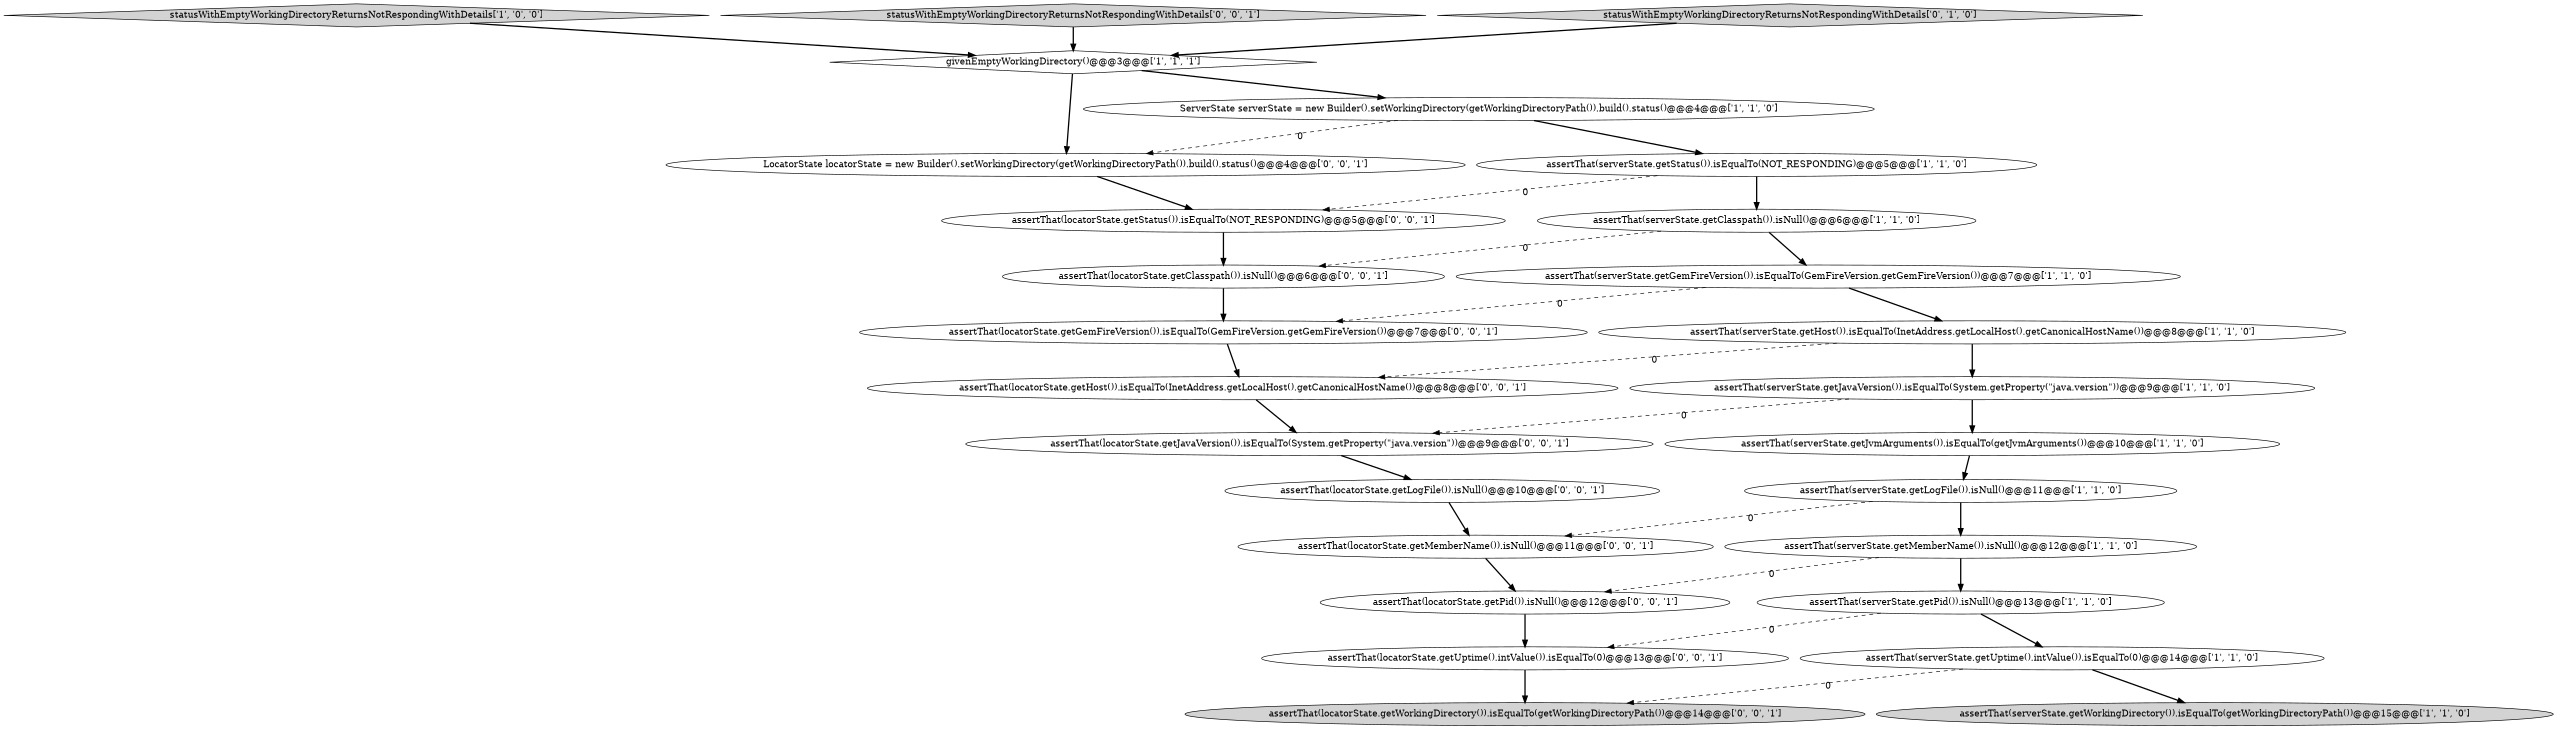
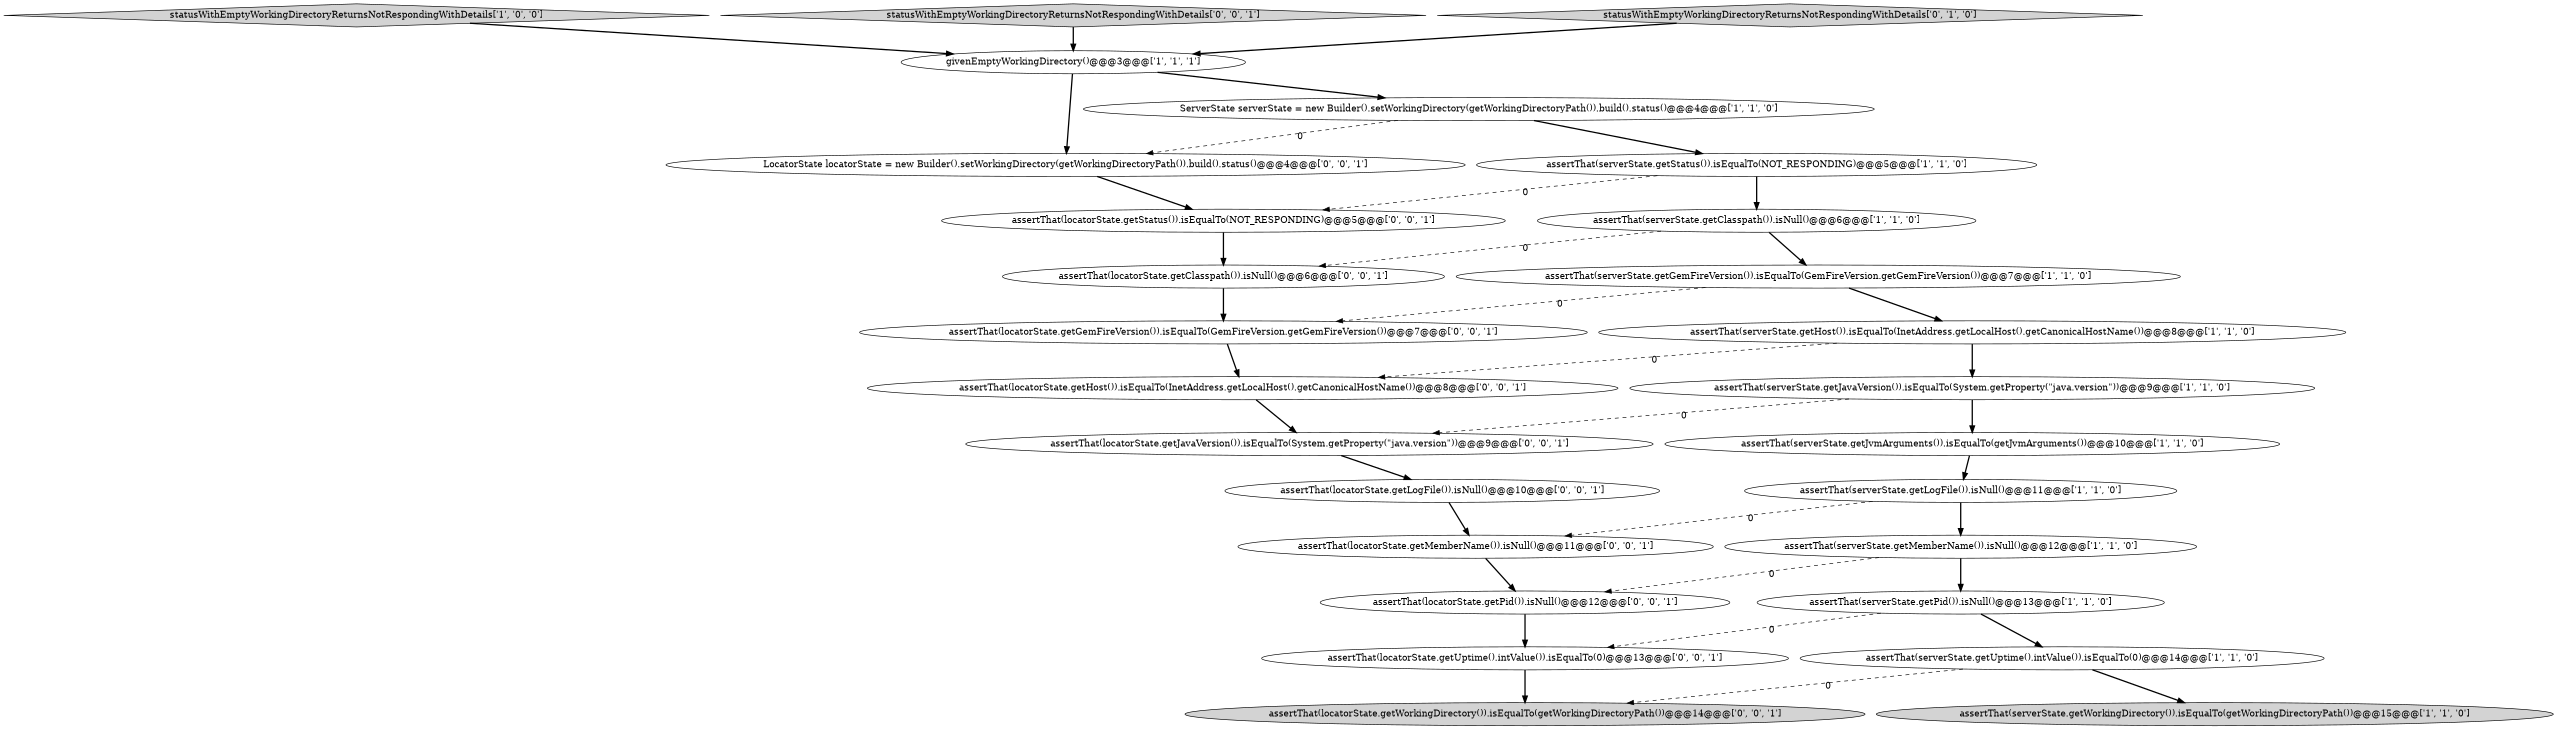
node "givenEmptyWorkingDirectory()@@@3@@@['1', '1', '1']": shape diamond -> ellipse
